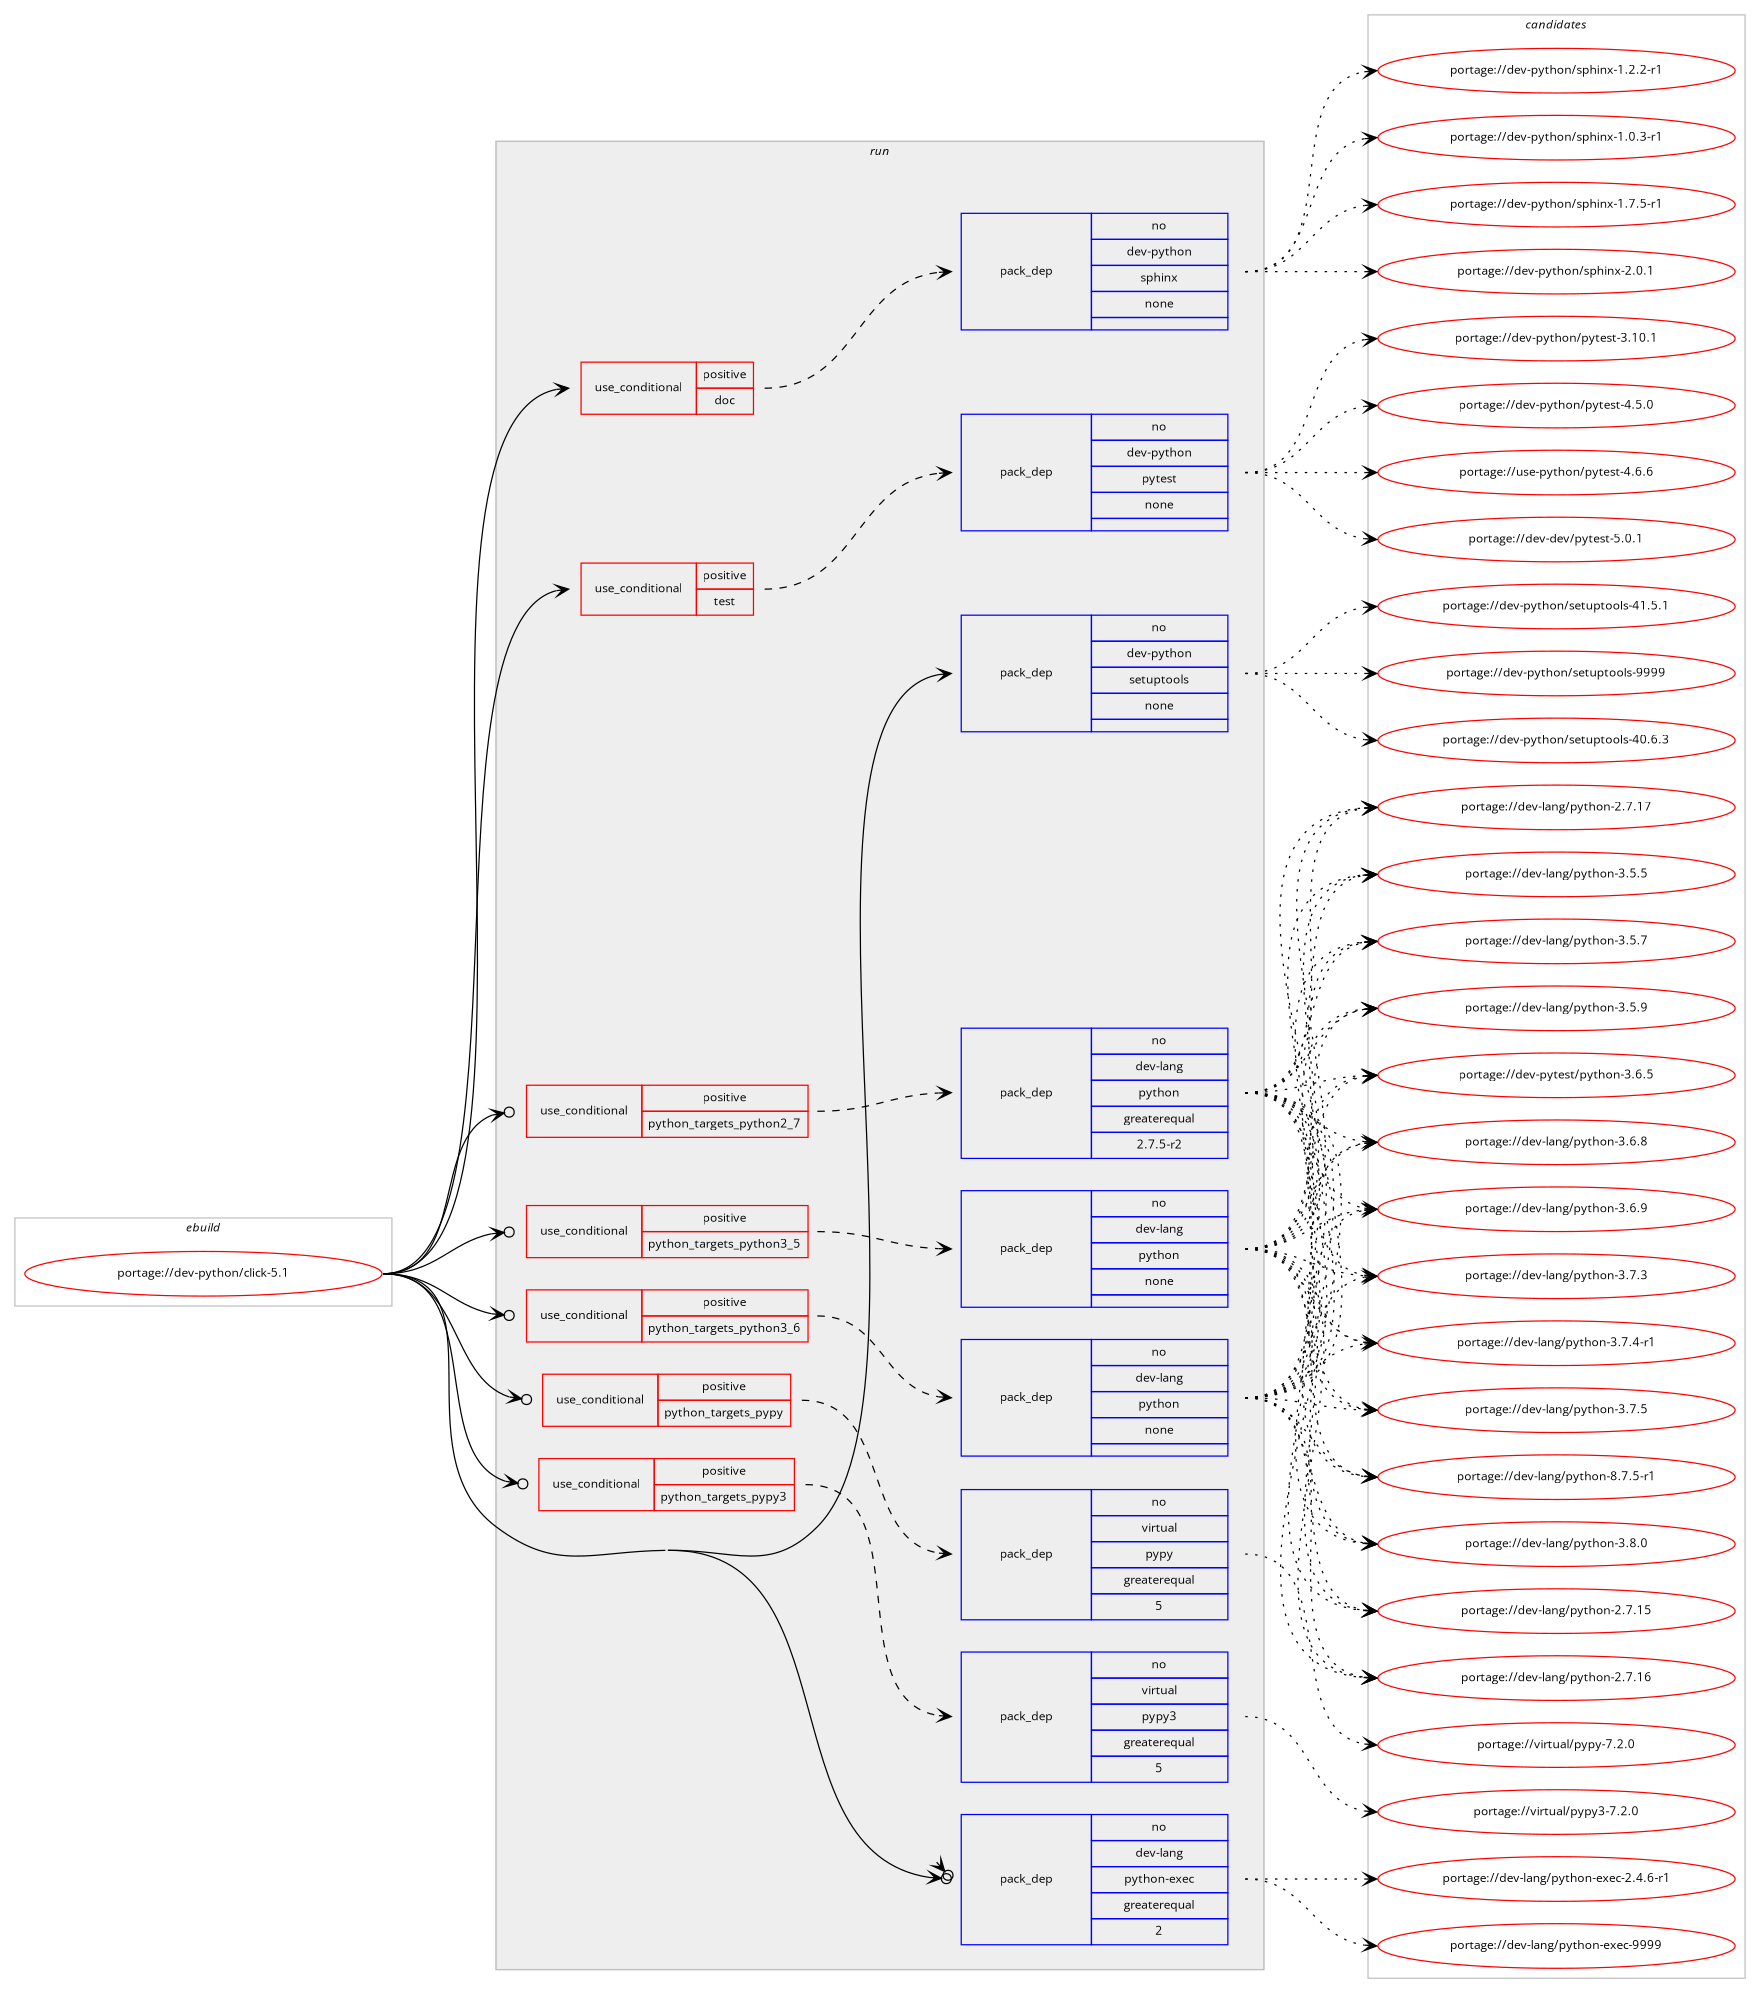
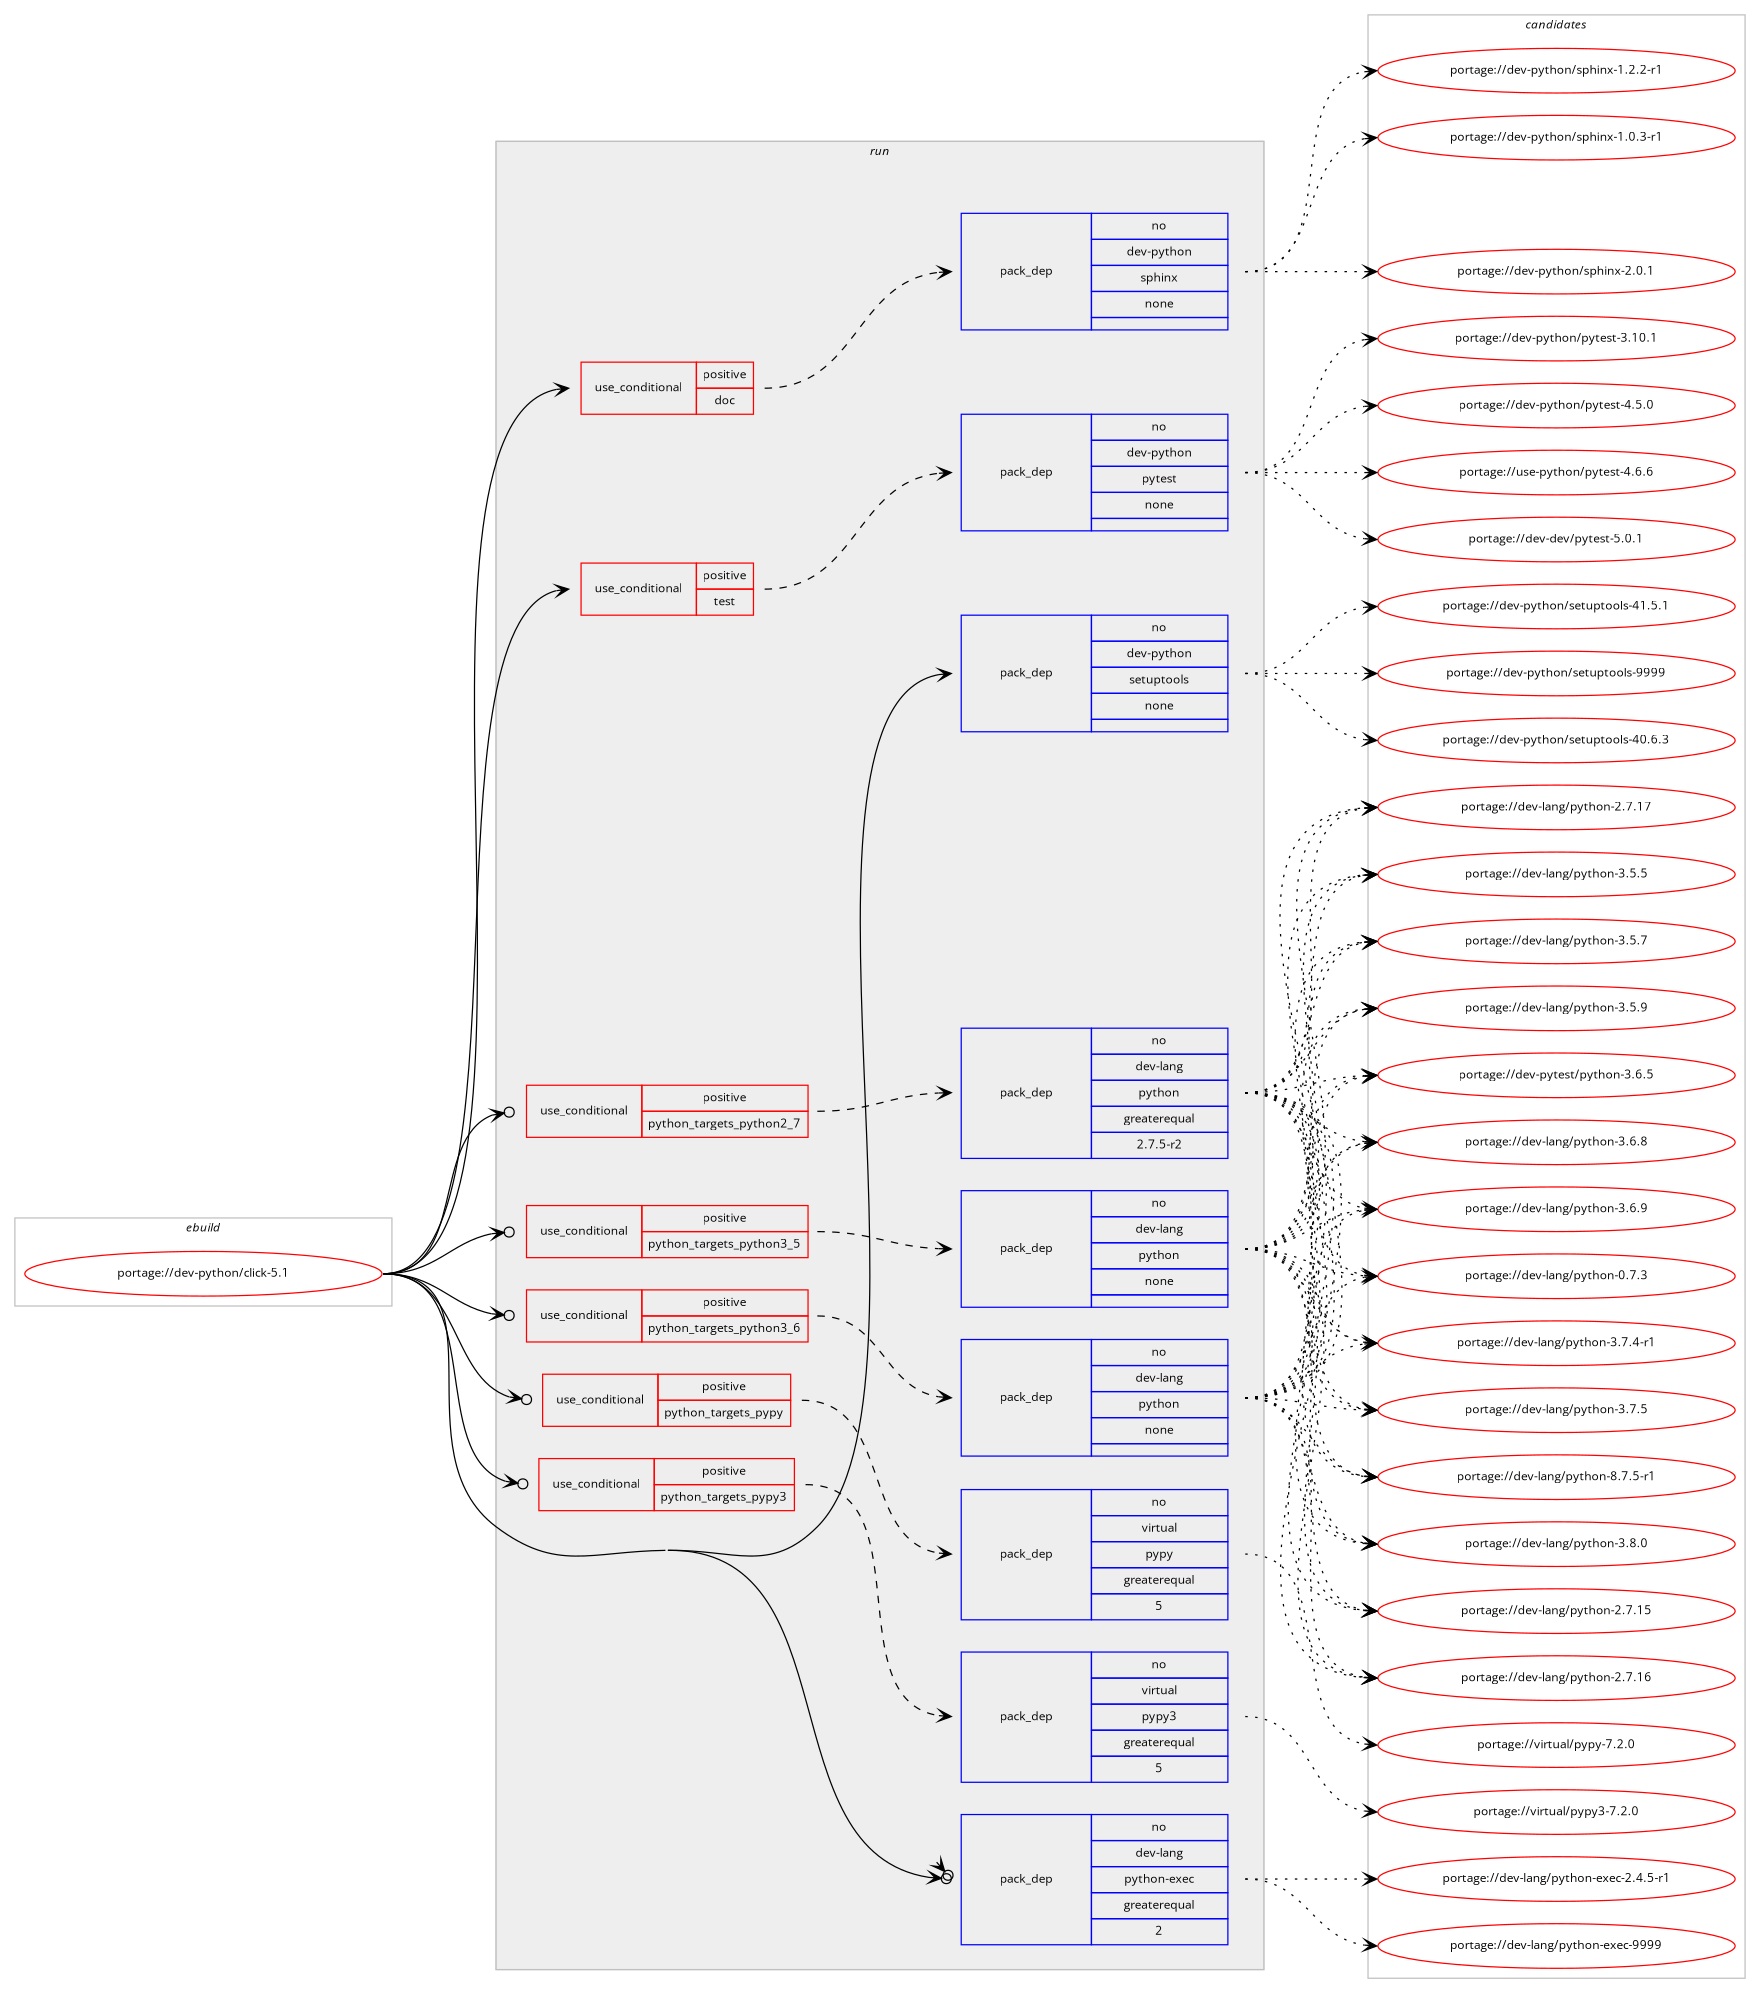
node "portage://dev-python/sphinx-1.7.5-r1": removed
node "portage://dev-lang/python-3.7.3": label "portage://dev-lang/python-3.7.3" -> "portage://dev-lang/python-0.7.3"
node "portage://dev-lang/python-exec-2.4.6-r1": label "portage://dev-lang/python-exec-2.4.6-r1" -> "portage://dev-lang/python-exec-2.4.5-r1"
